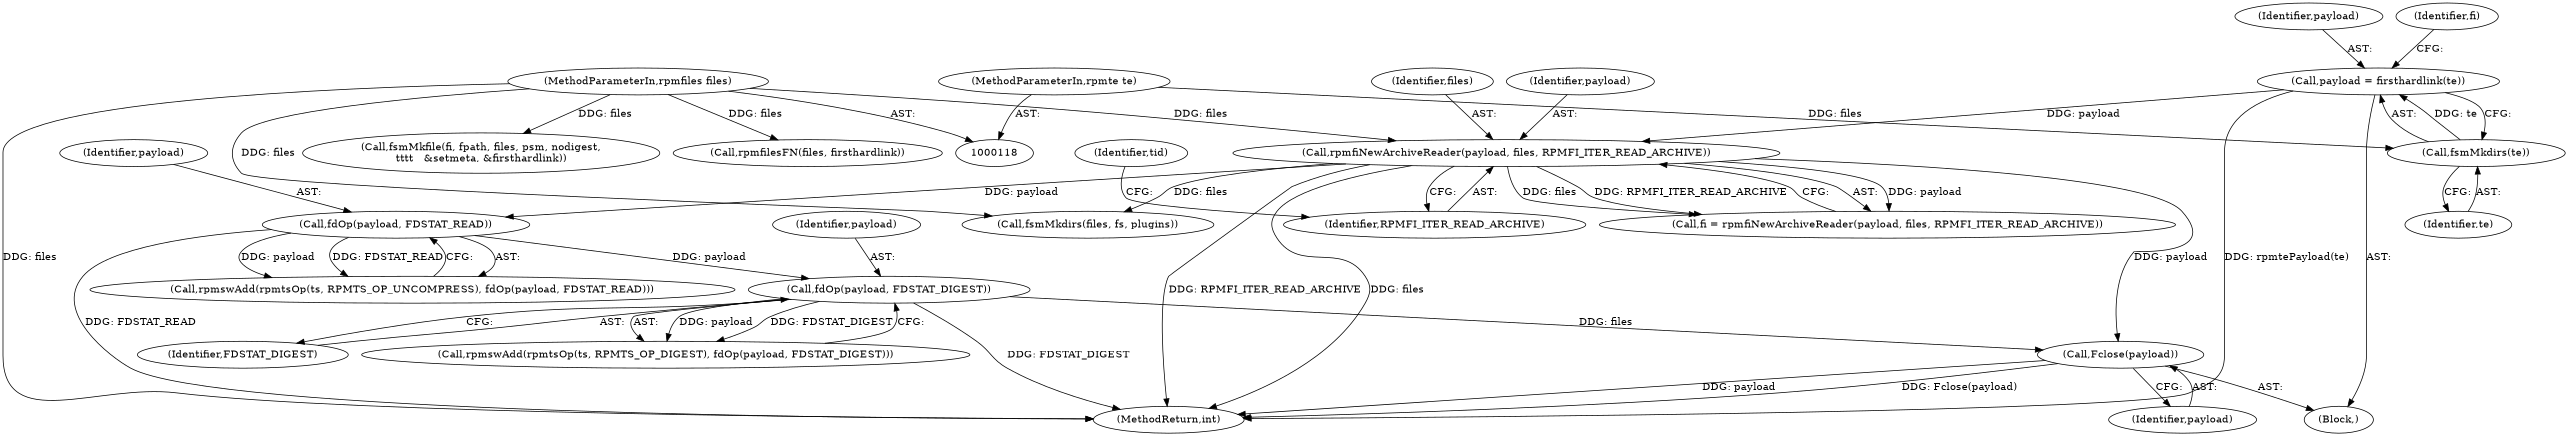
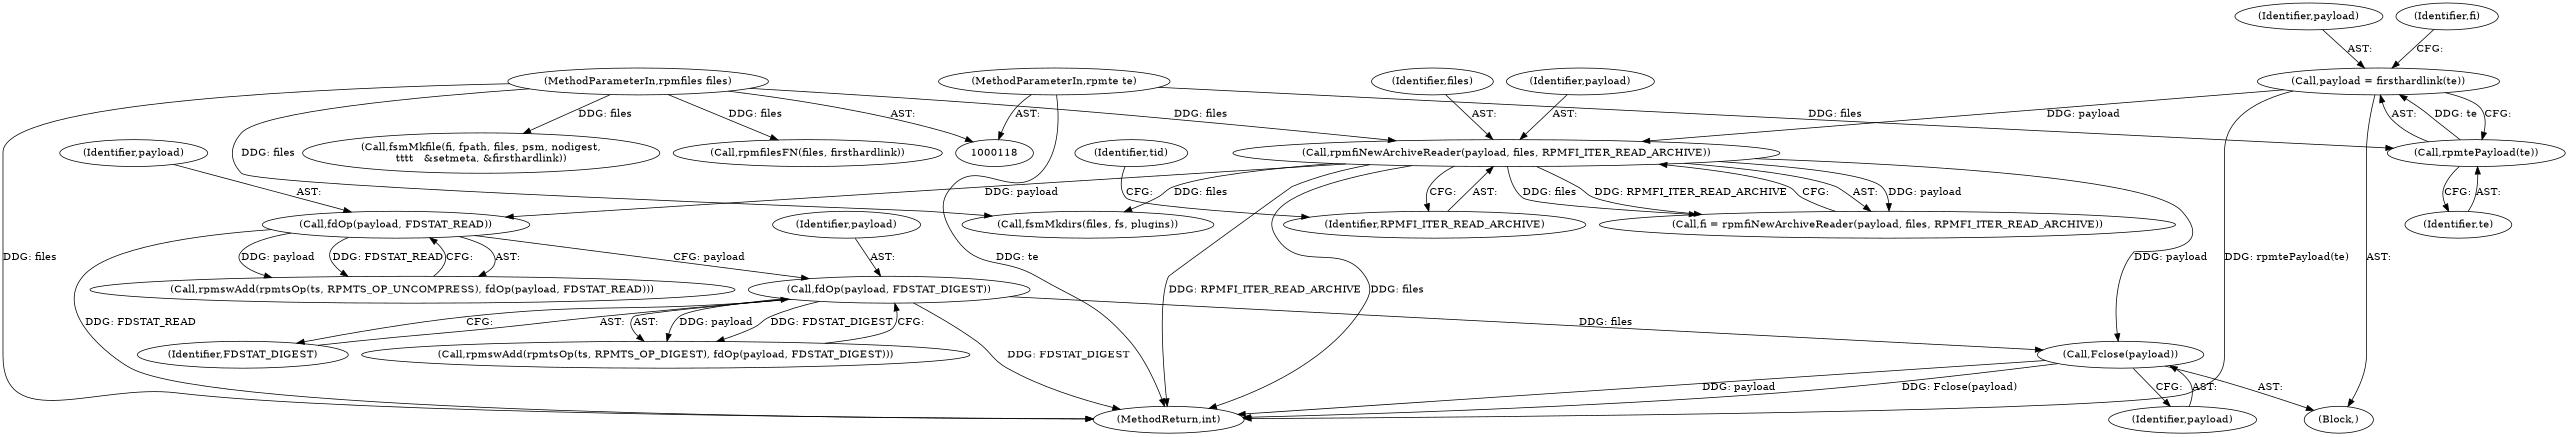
node "(Call,fsmMkdirs(te))": label "(Call,fsmMkdirs(te))" -> "(Call,rpmtePayload(te))"
edge "(MethodParameterIn,rpmte te)" -> "(MethodReturn,int)": added, label "DDG: te"
edge "(Call,fdOp(payload, FDSTAT_READ))" -> "(Call,fdOp(payload, FDSTAT_DIGEST))": label "DDG: payload" -> "CFG: payload"
